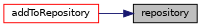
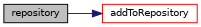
edge "addToRepository" -> "repository": reversed
